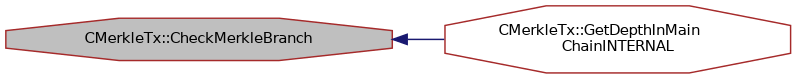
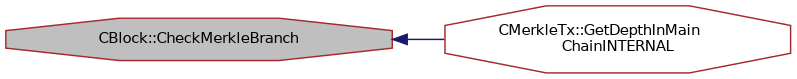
node "CMerkleTx::CheckMerkleBranch": label "CMerkleTx::CheckMerkleBranch" -> "CBlock::CheckMerkleBranch"
